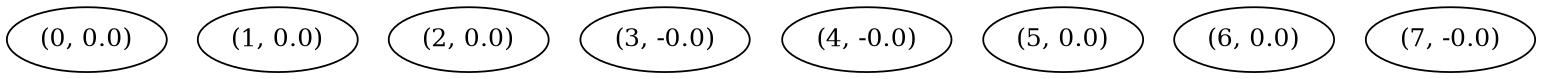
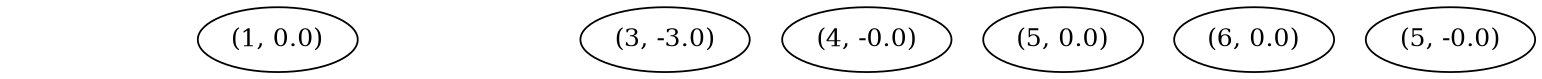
node "(0, 0.0)": removed
node "(2, 0.0)": removed
node "(3, -0.0)": label "(3, -0.0)" -> "(3, -3.0)"
node "(7, -0.0)": label "(7, -0.0)" -> "(5, -0.0)"
